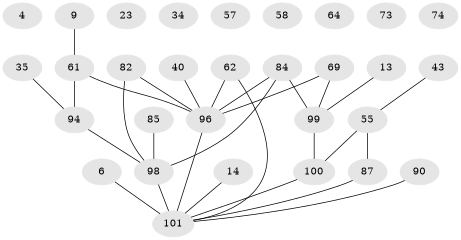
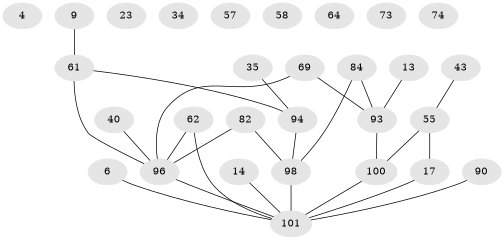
edge "84" -- "96": removed
node "85": removed
node "99": label "99" -> "93"
node "87": label "87" -> "17"
